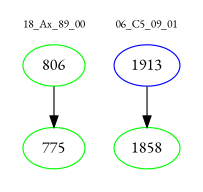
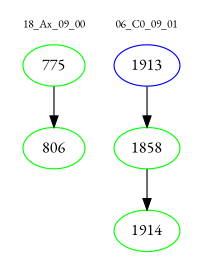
cluster "18_Ax_89_00": label "18_Ax_89_00" -> "18_Ax_09_00"
cluster "06_C5_09_01": label "06_C5_09_01" -> "06_C0_09_01"
edge "806" -> "775": reversed
node "1914": added
